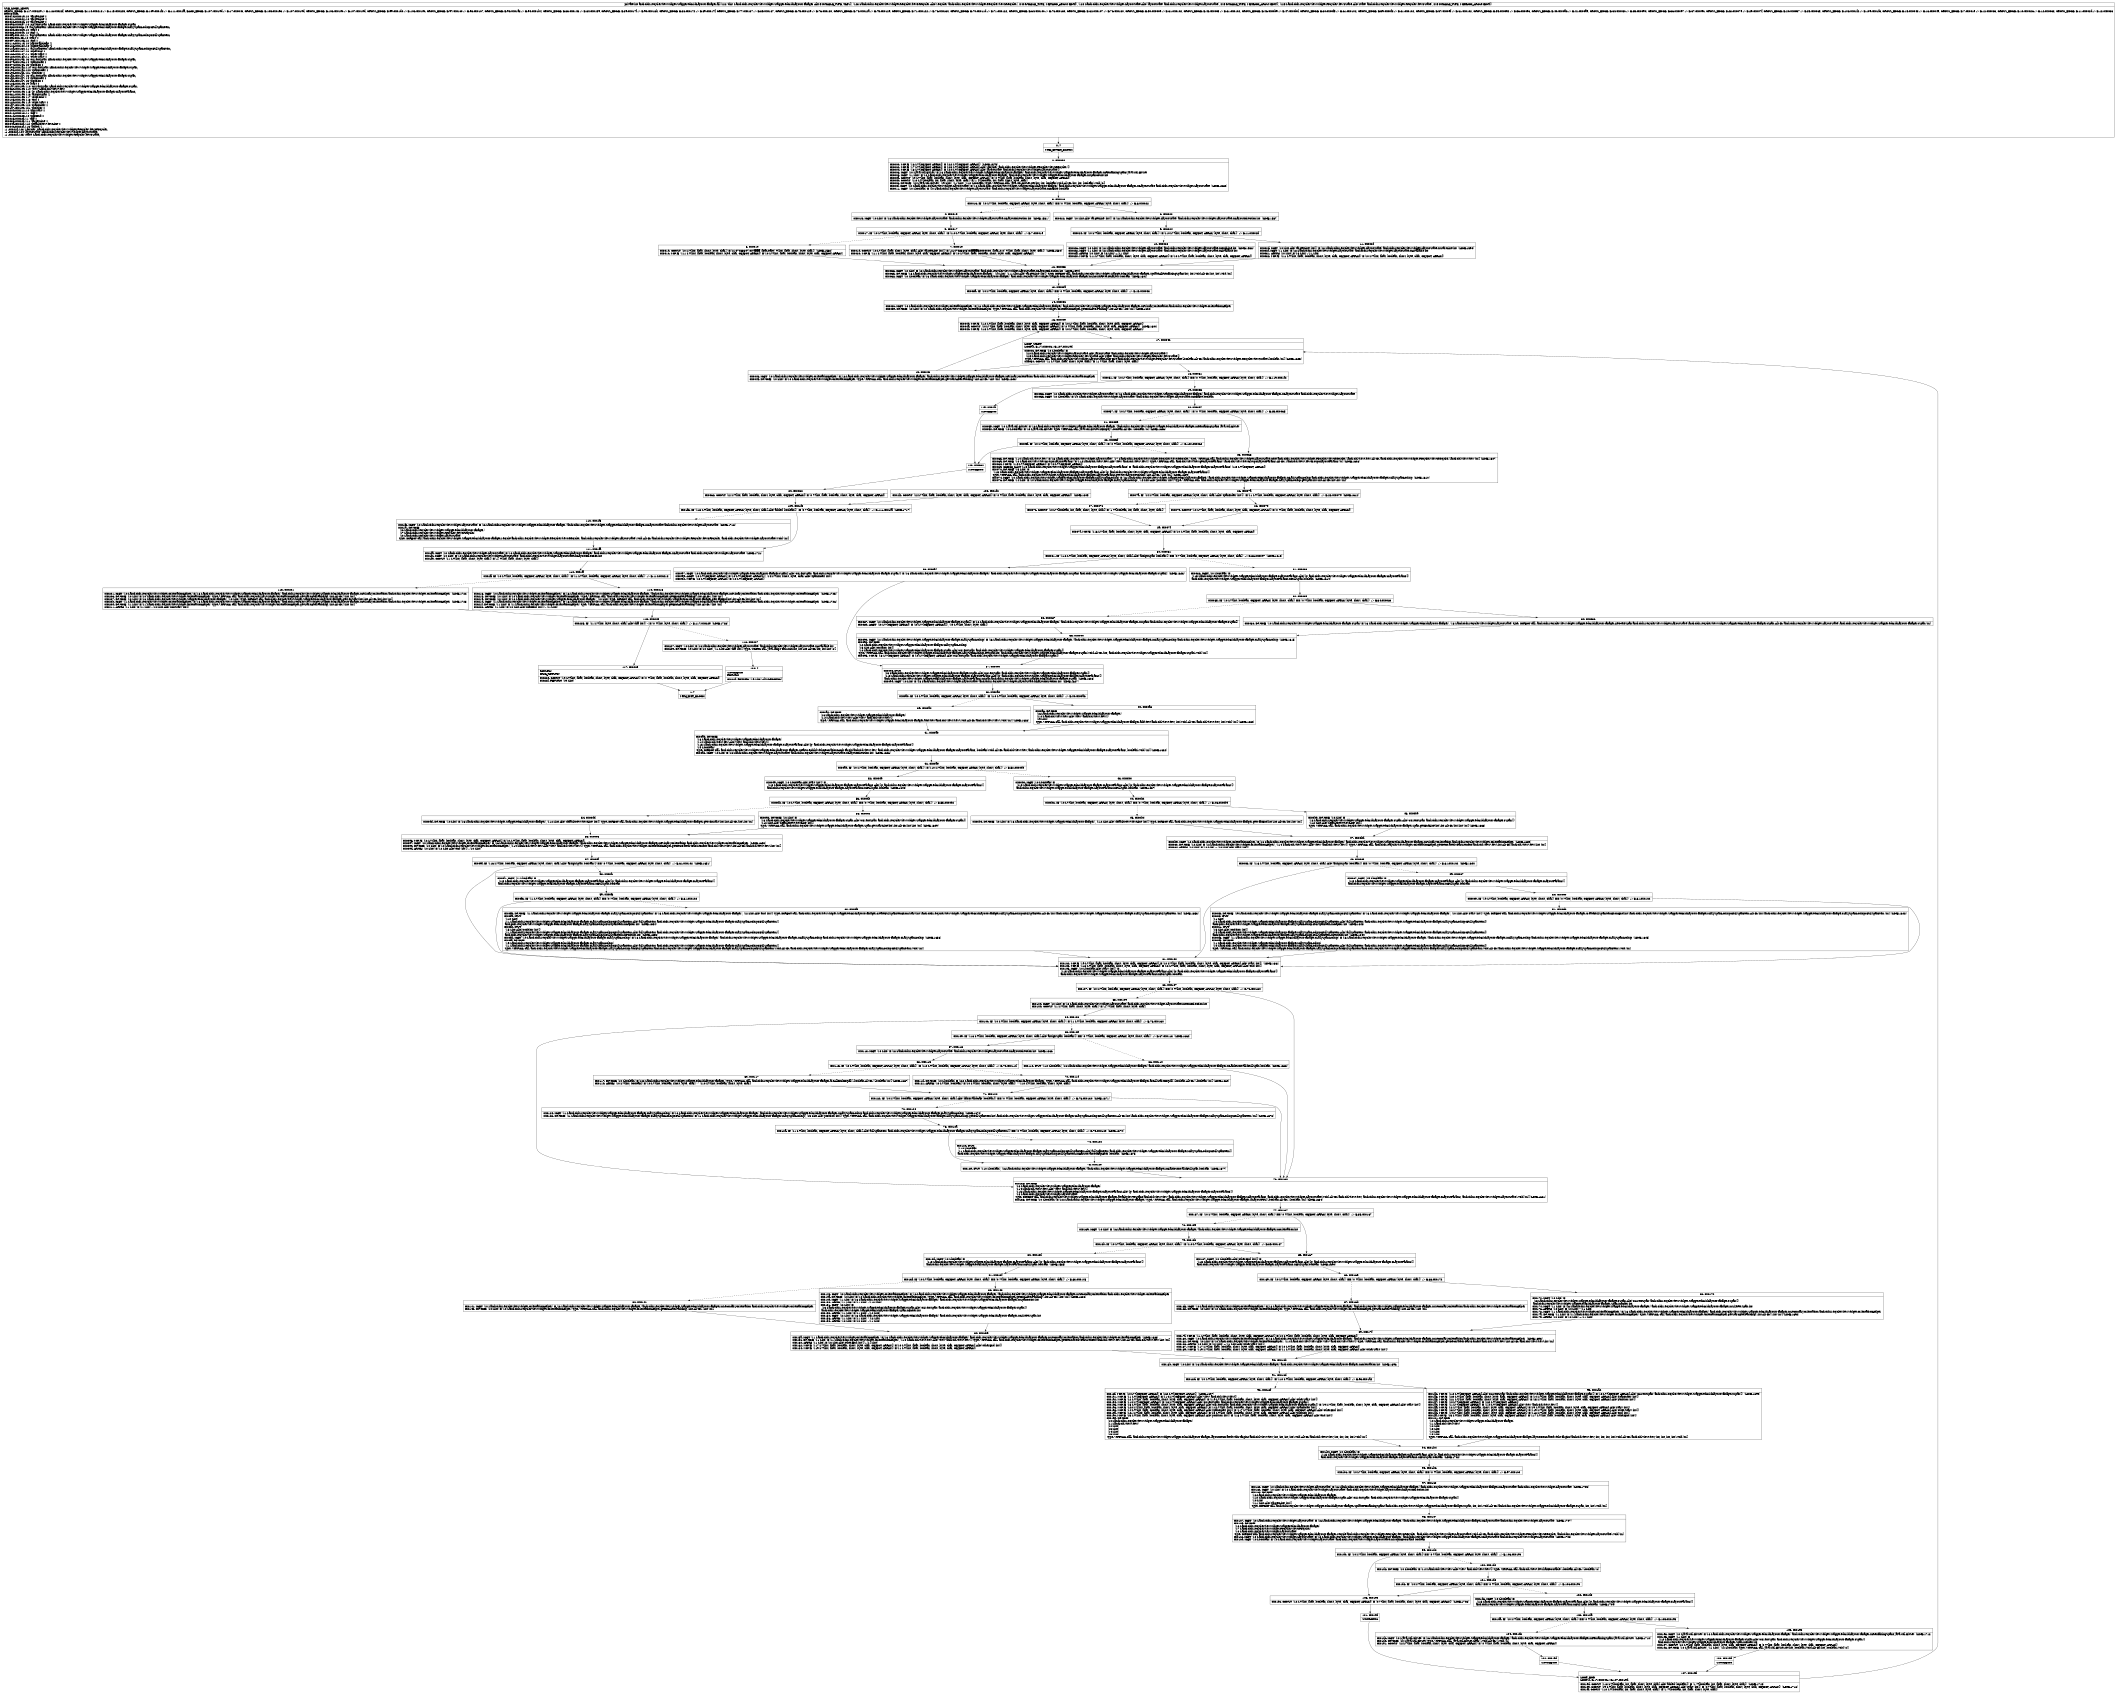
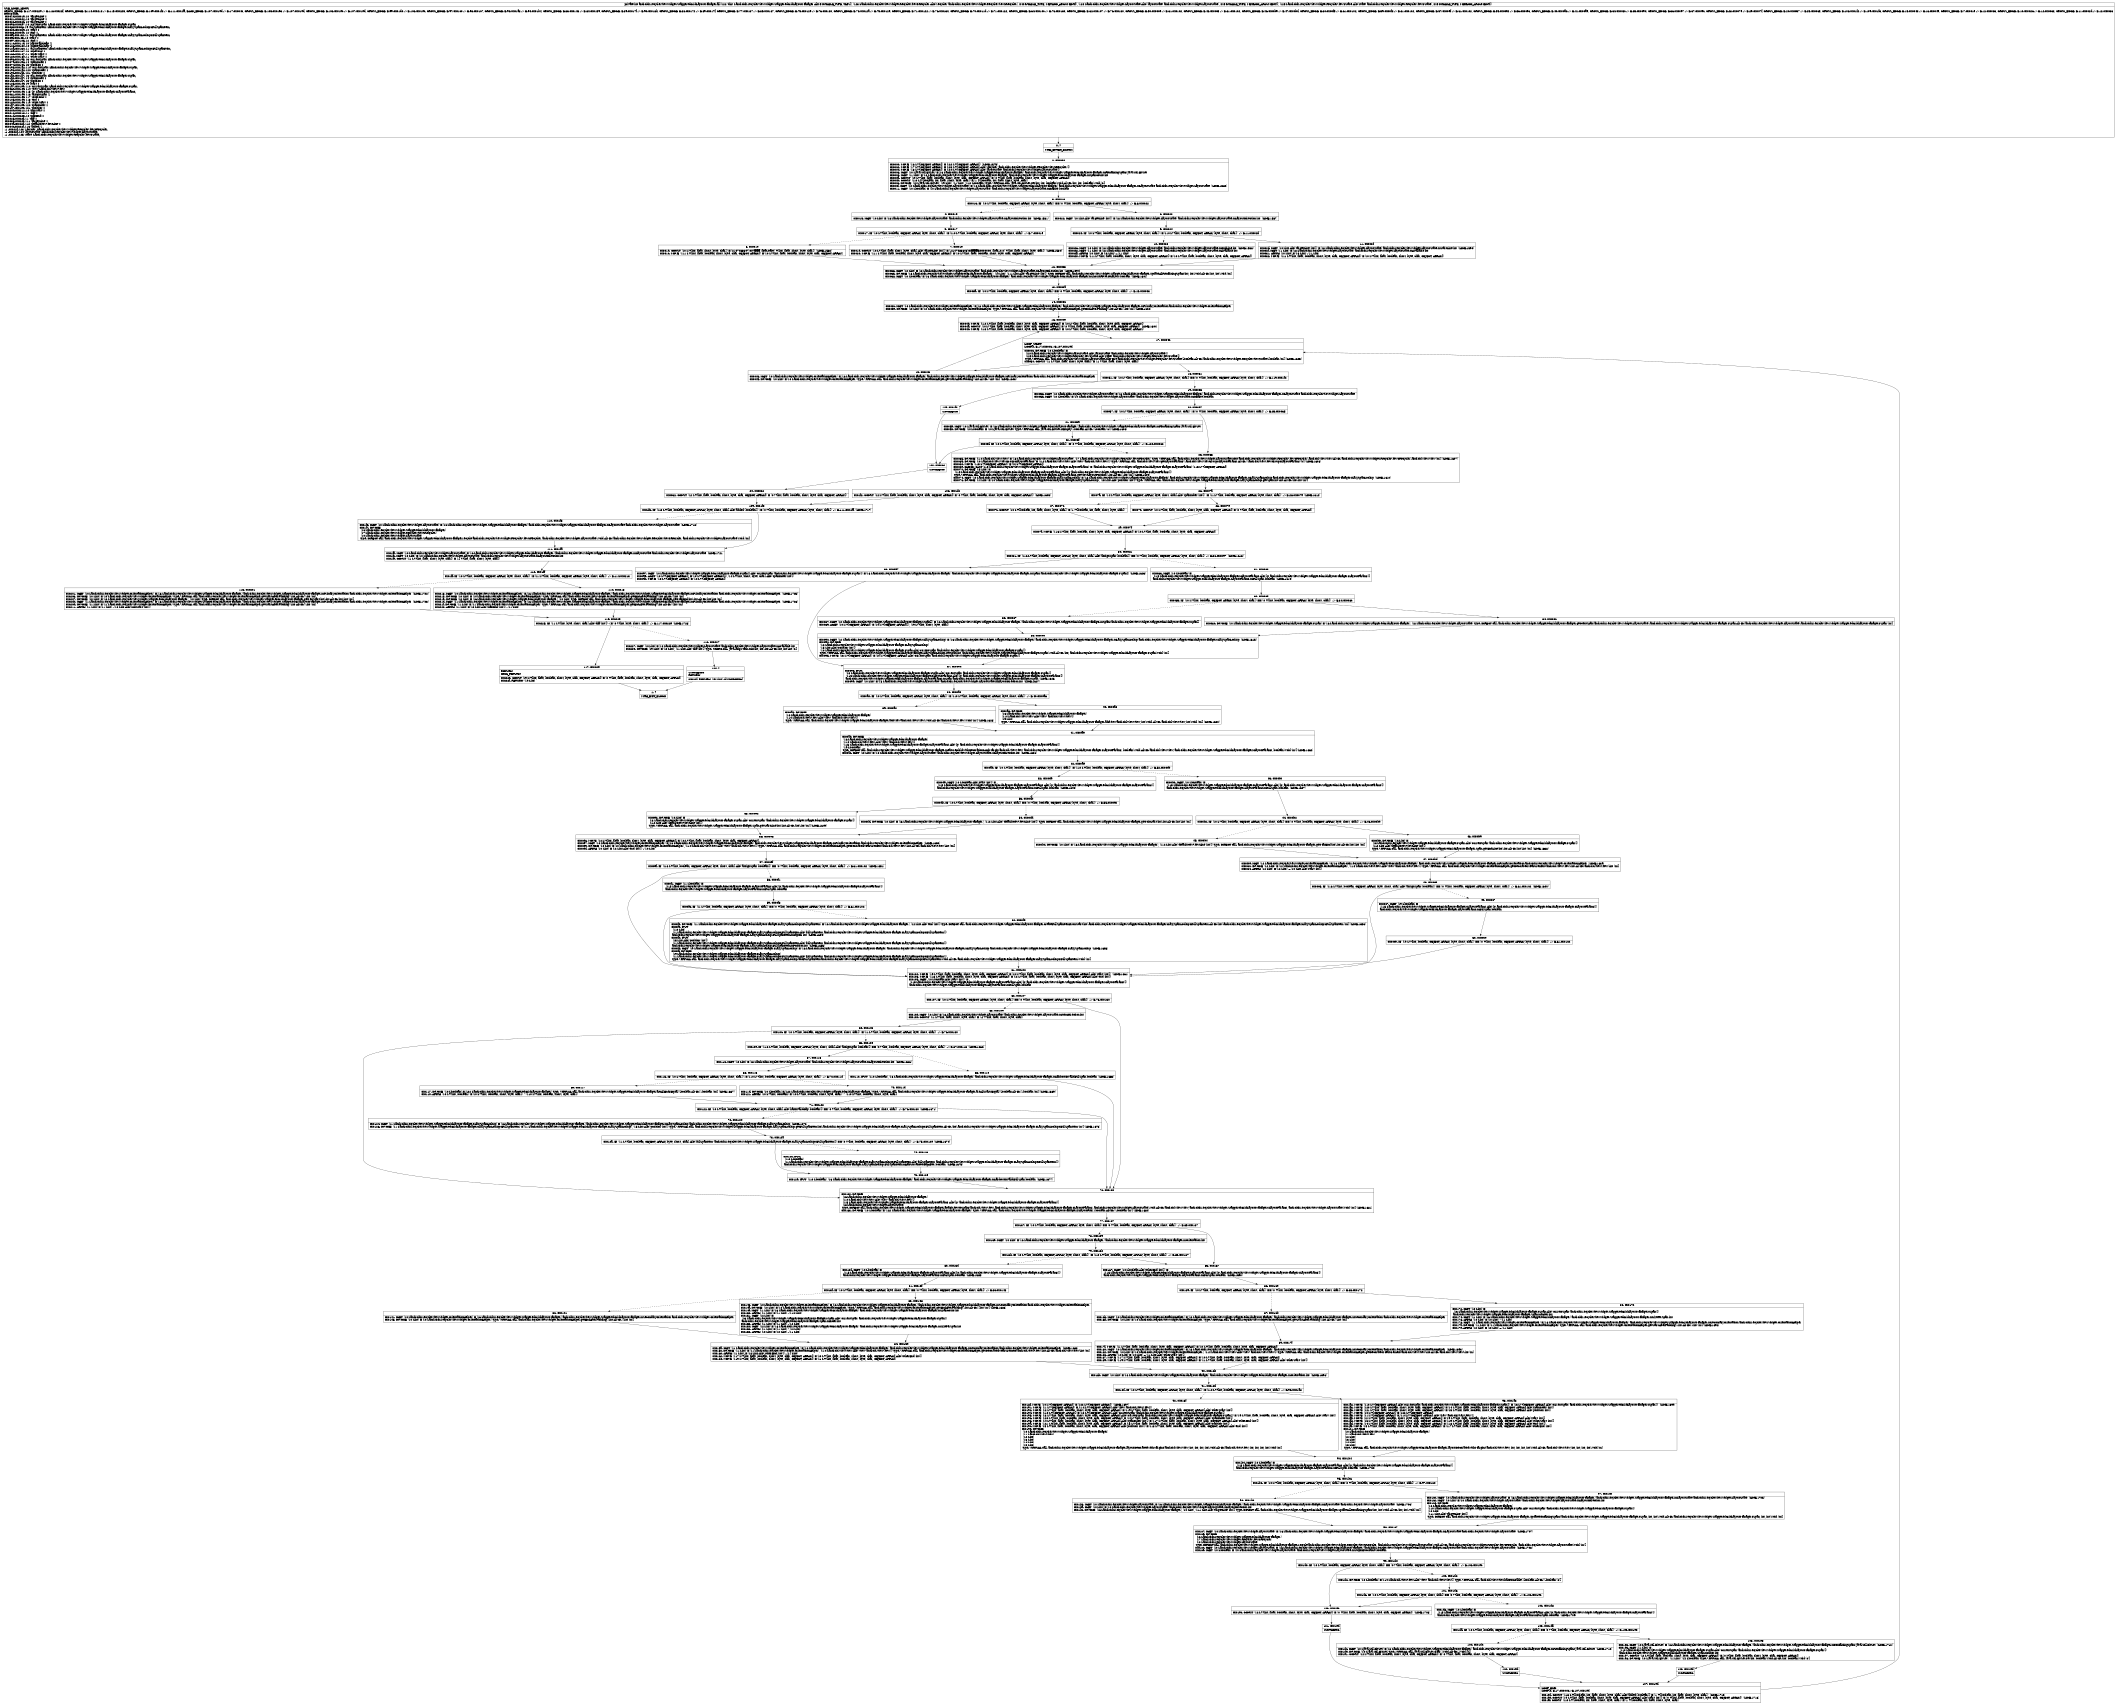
node "51: 0x00cb": removed
node "96: 0x01b8": added
